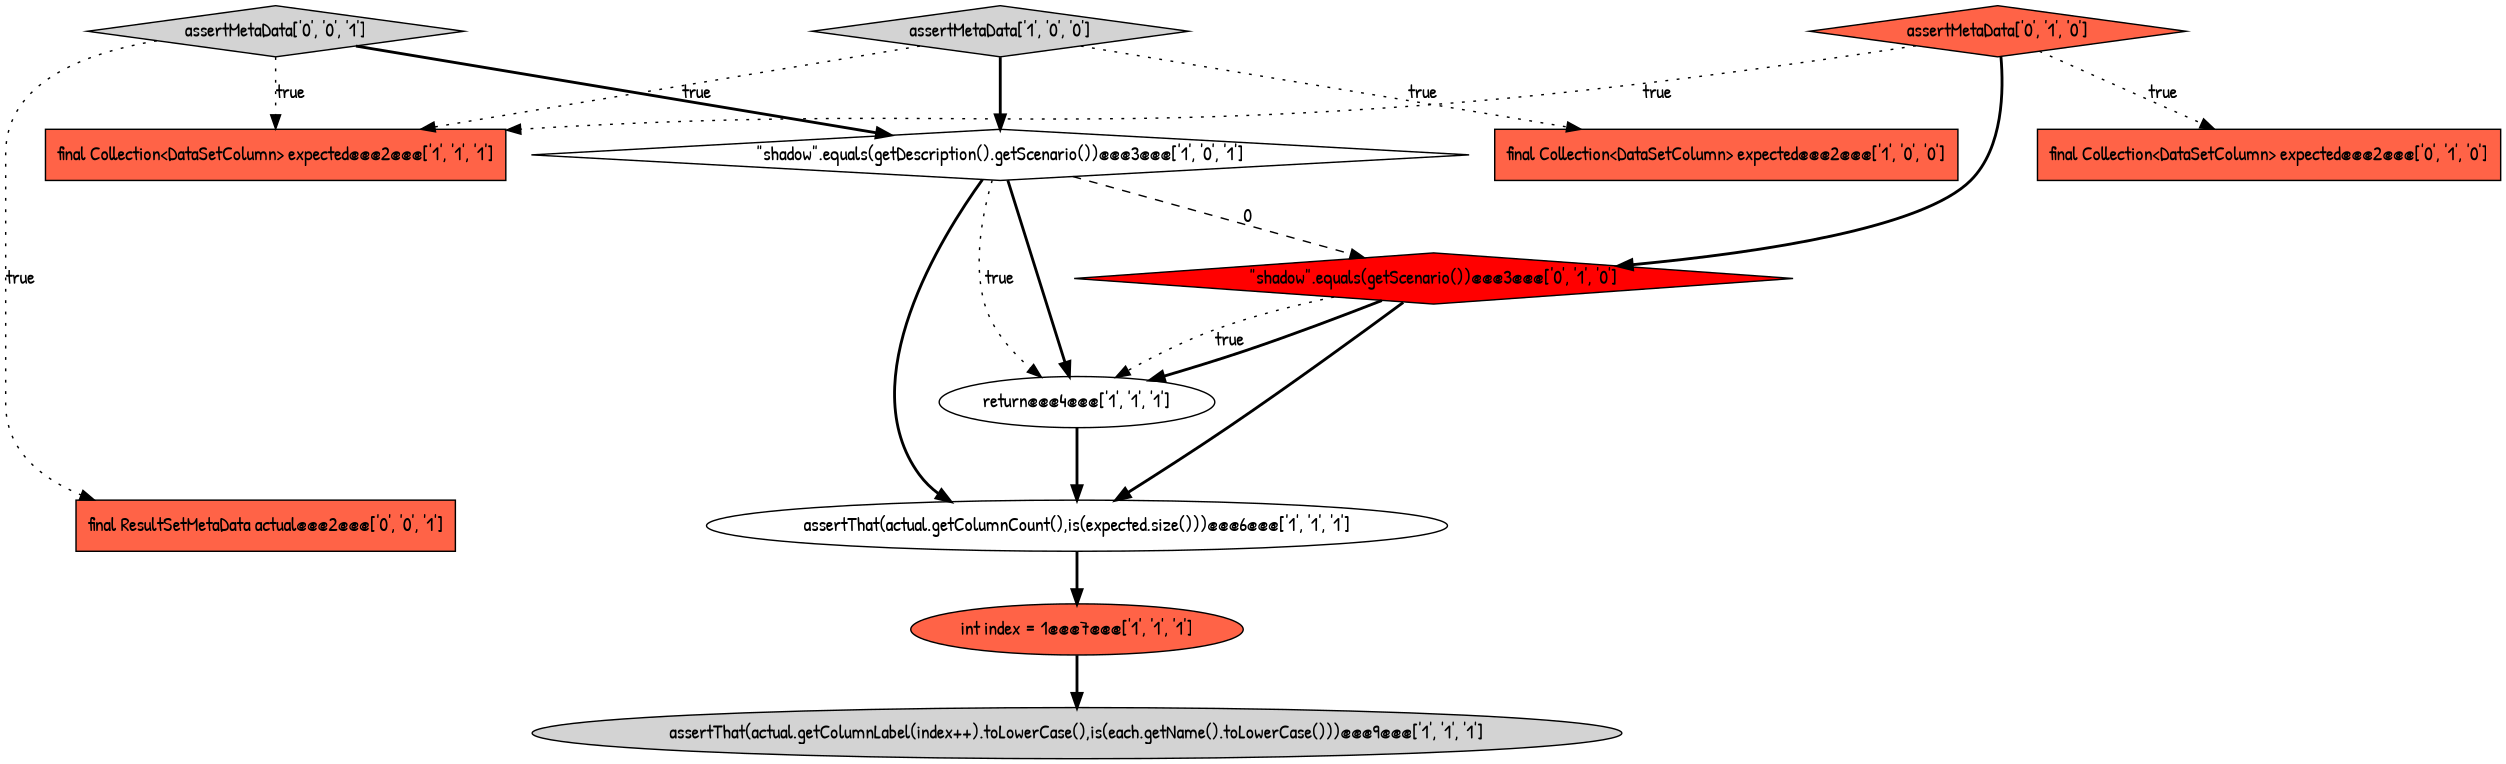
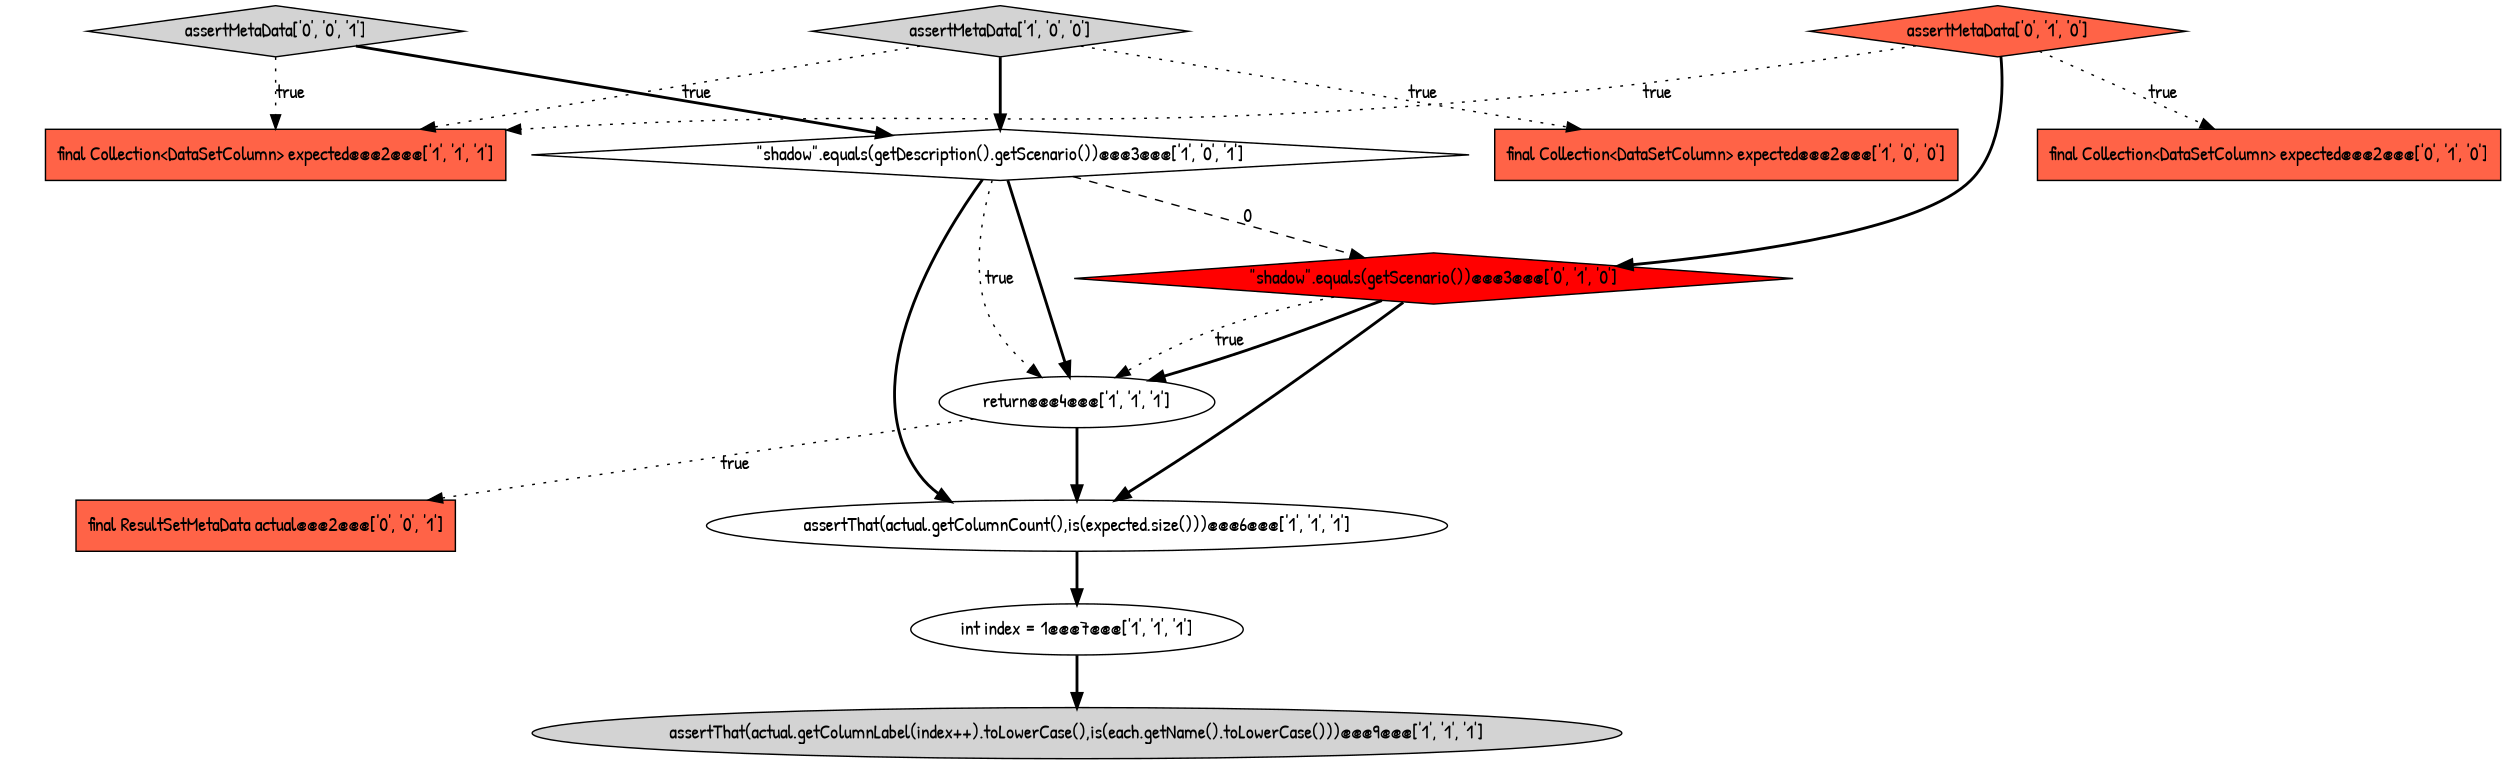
edge "assertMetaData['0', '0', '1']" -> "final ResultSetMetaData actual@@@2@@@['0', '0', '1']": now "return@@@4@@@['1', '1', '1']" -> "final ResultSetMetaData actual@@@2@@@['0', '0', '1']"
node "int index = 1@@@7@@@['1', '1', '1']": fillcolor tomato -> white
